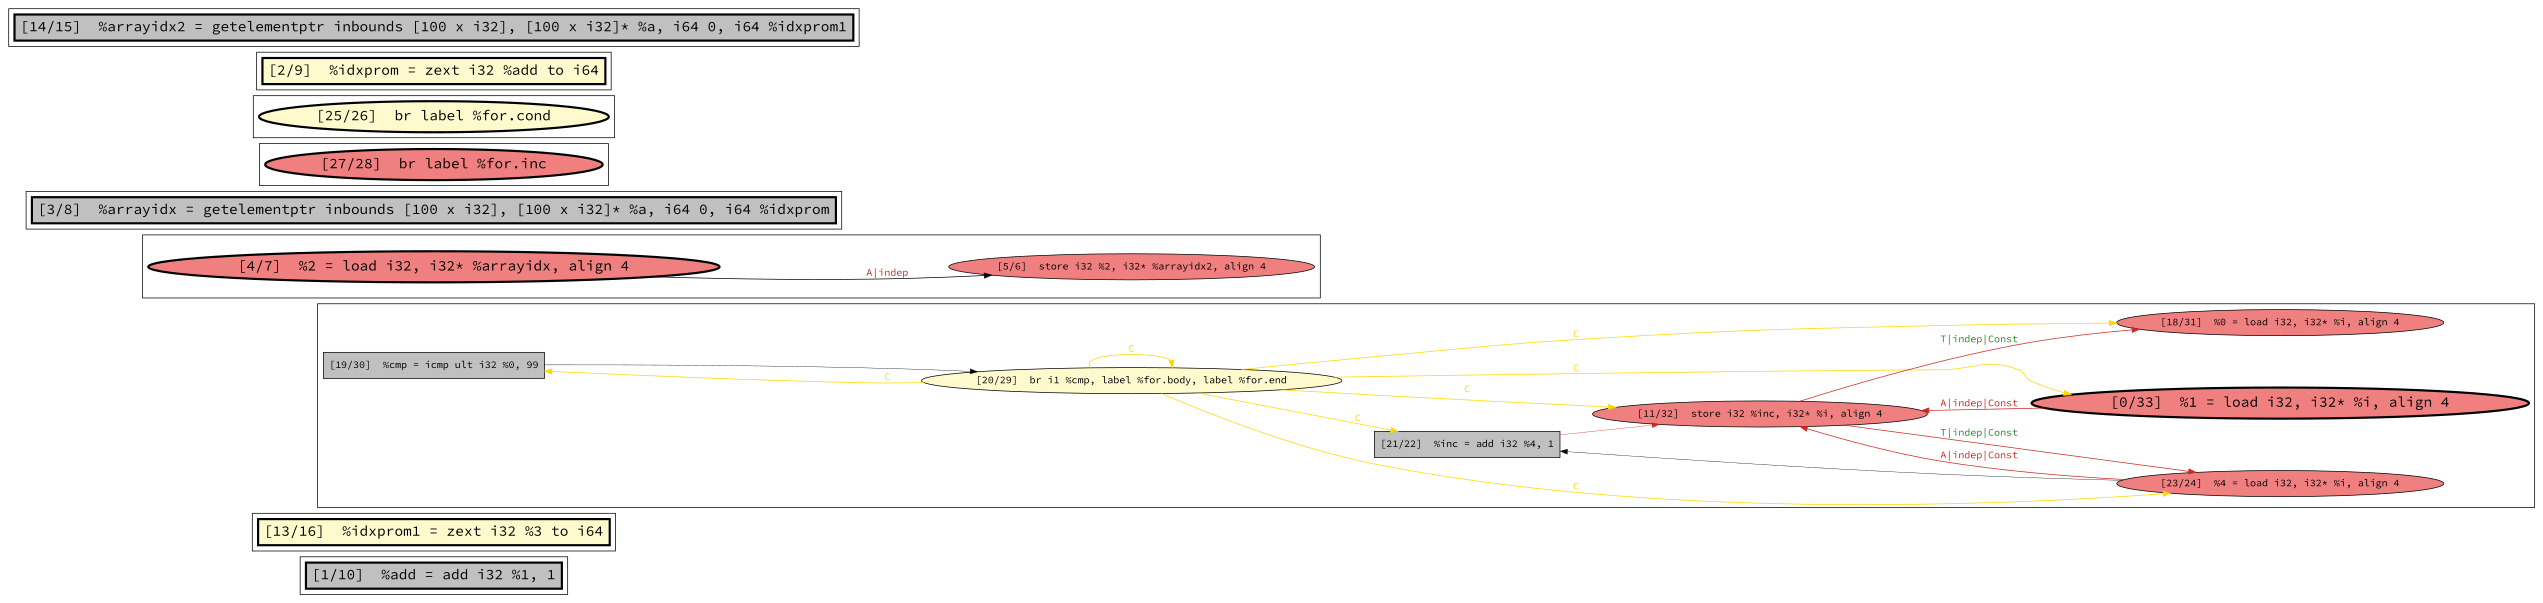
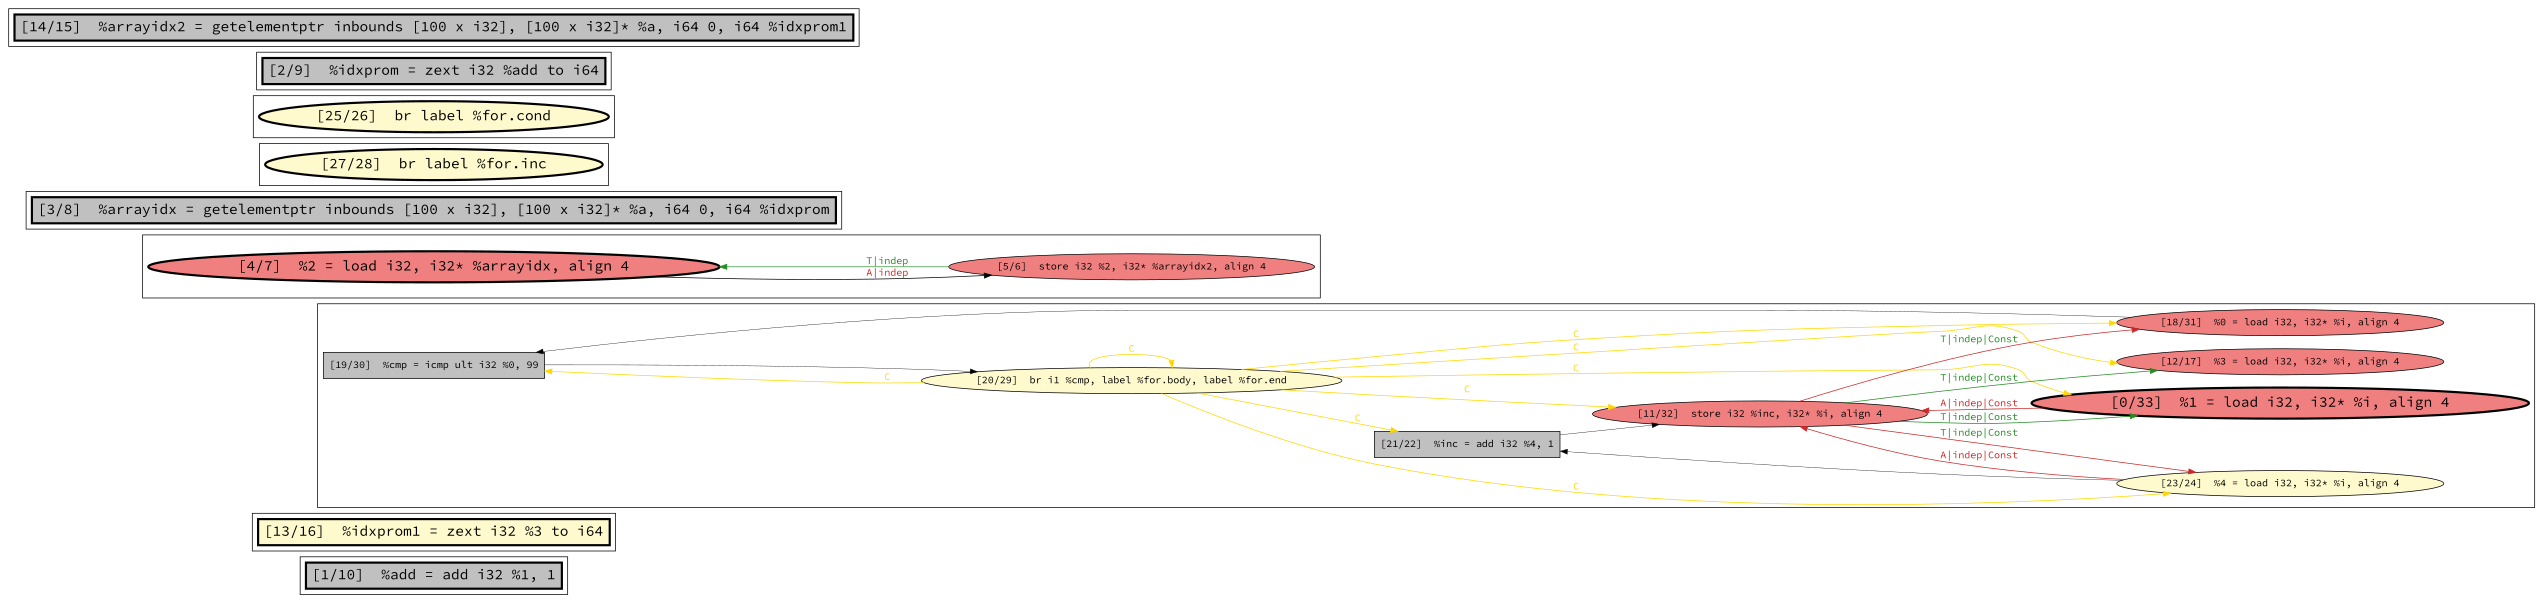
node "[2/9]  %idxprom = zext i32 %add to i64": fillcolor lemonchiffon -> grey
node "[27/28]  br label %for.inc": fillcolor lightcoral -> lemonchiffon
edge "[5/6]  store i32 %2, i32* %arrayidx2, align 4" -> "[4/7]  %2 = load i32, i32* %arrayidx, align 4": added, label "T|indep"
edge "[18/31]  %0 = load i32, i32* %i, align 4" -> "[19/30]  %cmp = icmp ult i32 %0, 99": added
node "[12/17]  %3 = load i32, i32* %i, align 4": added
edge "[11/32]  store i32 %inc, i32* %i, align 4" -> "[0/33]  %1 = load i32, i32* %i, align 4": added, label "T|indep|Const"
edge "[21/22]  %inc = add i32 %4, 1" -> "[11/32]  store i32 %inc, i32* %i, align 4": color firebrick3 -> black
node "[23/24]  %4 = load i32, i32* %i, align 4": fillcolor lightcoral -> lemonchiffon
